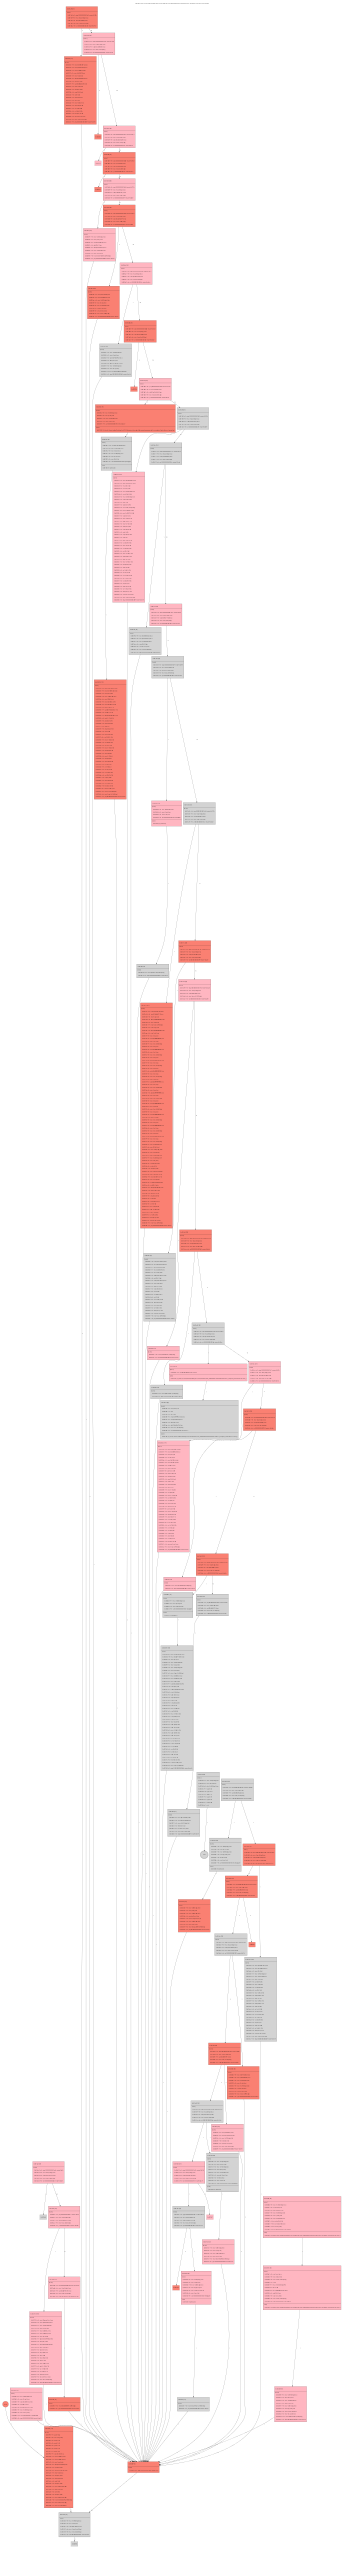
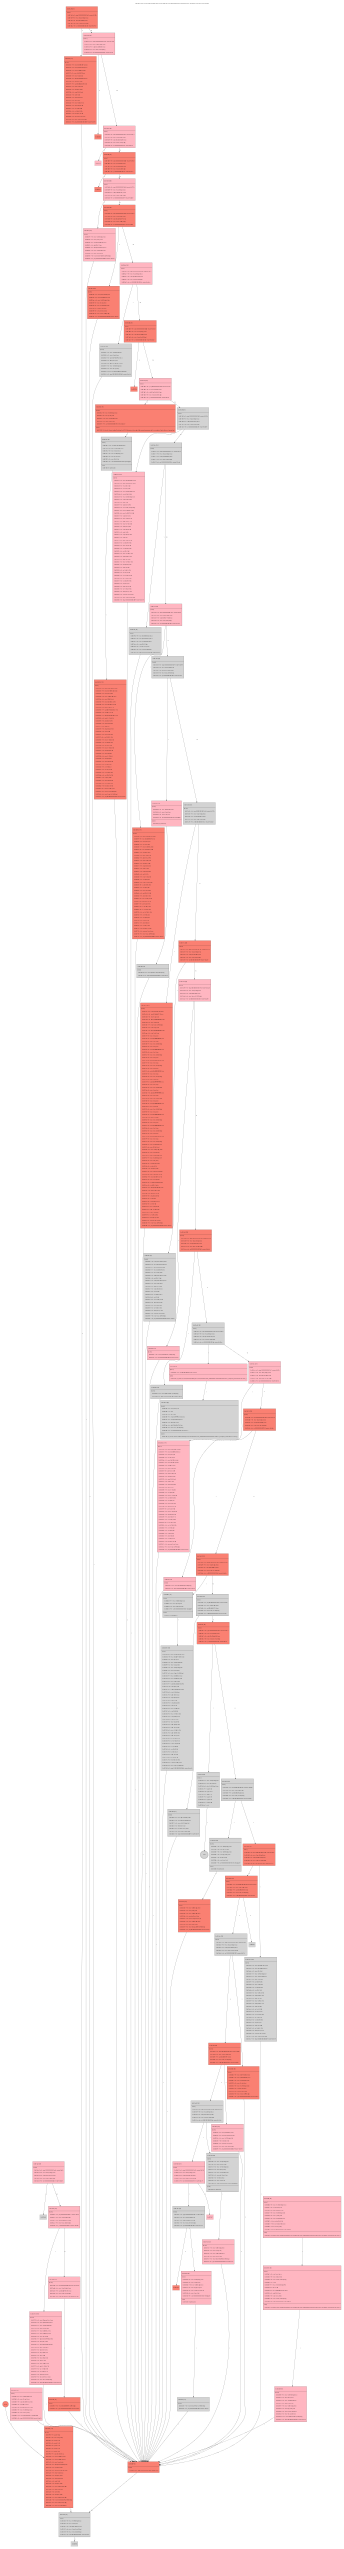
node "0x40269a [137]": added
node "0x401d5c [28]": added
node "0x40282f": fillcolor salmon -> lightgrey
